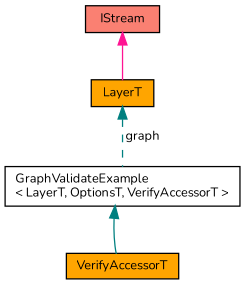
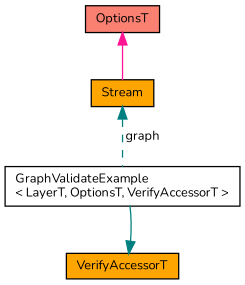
node "IStream": label "IStream" -> "OptionsT"
node "LayerT": label "LayerT" -> "Stream"
edge "VerifyAccessorT" -> "GraphValidateExample < LayerT, OptionsT, VerifyAccessorT >": reversed
